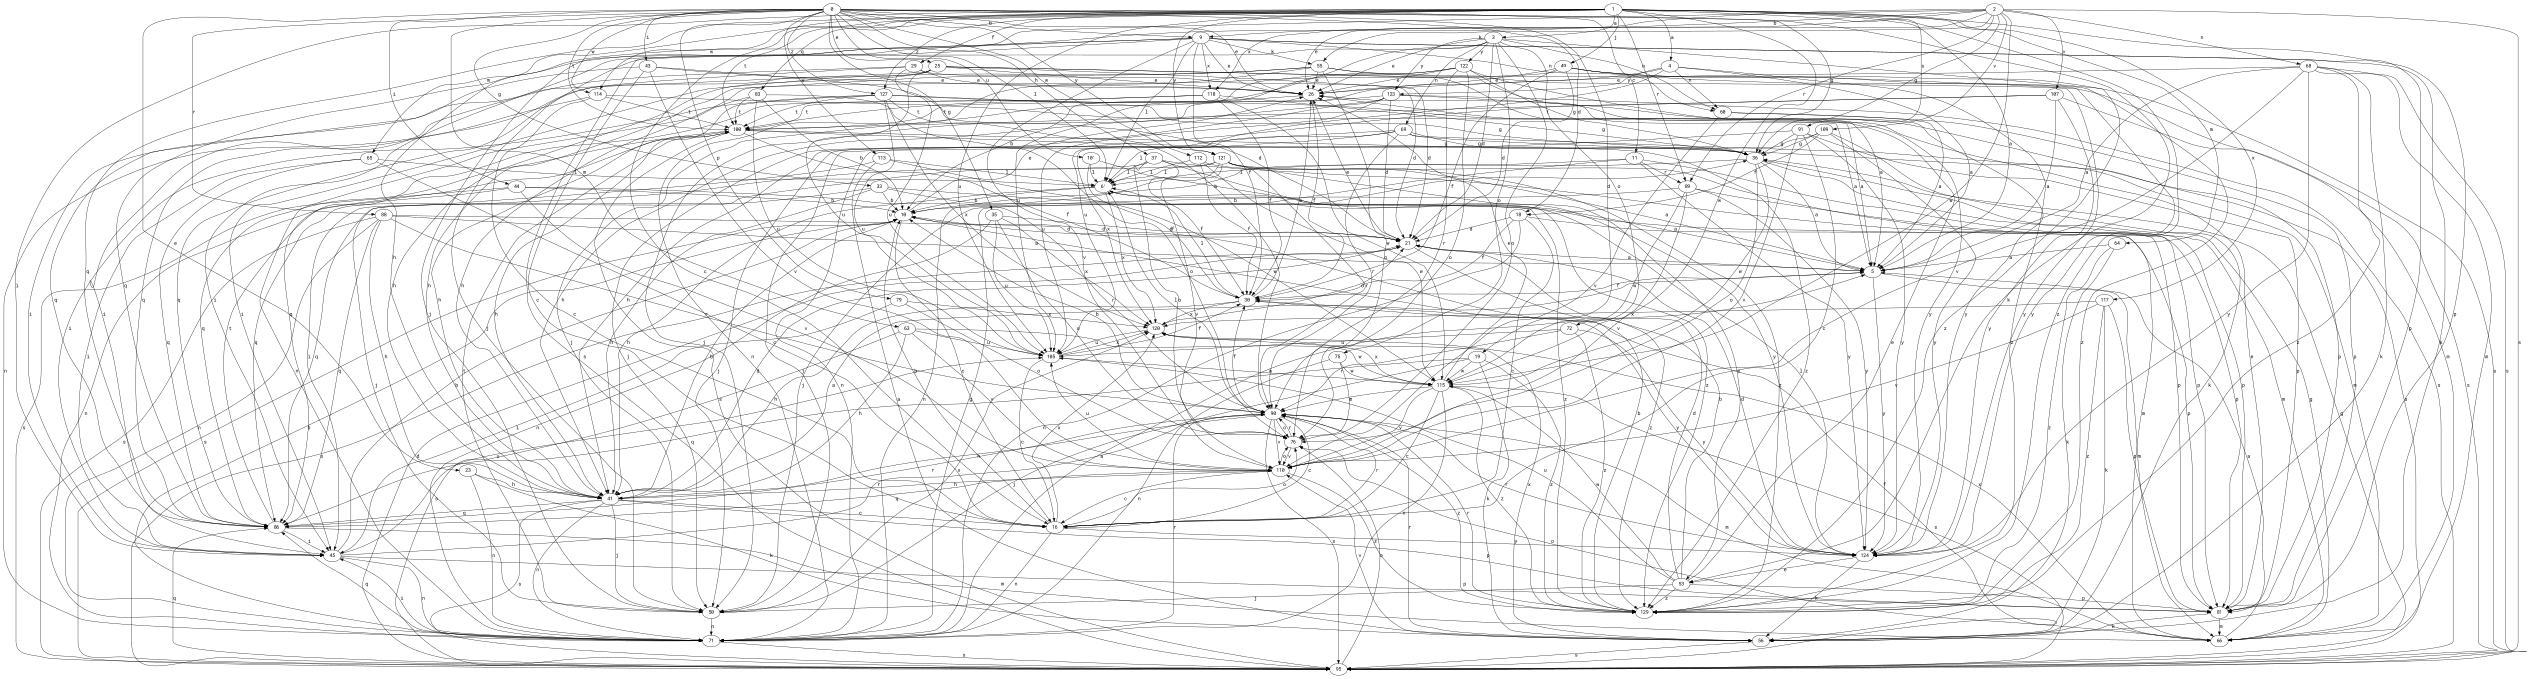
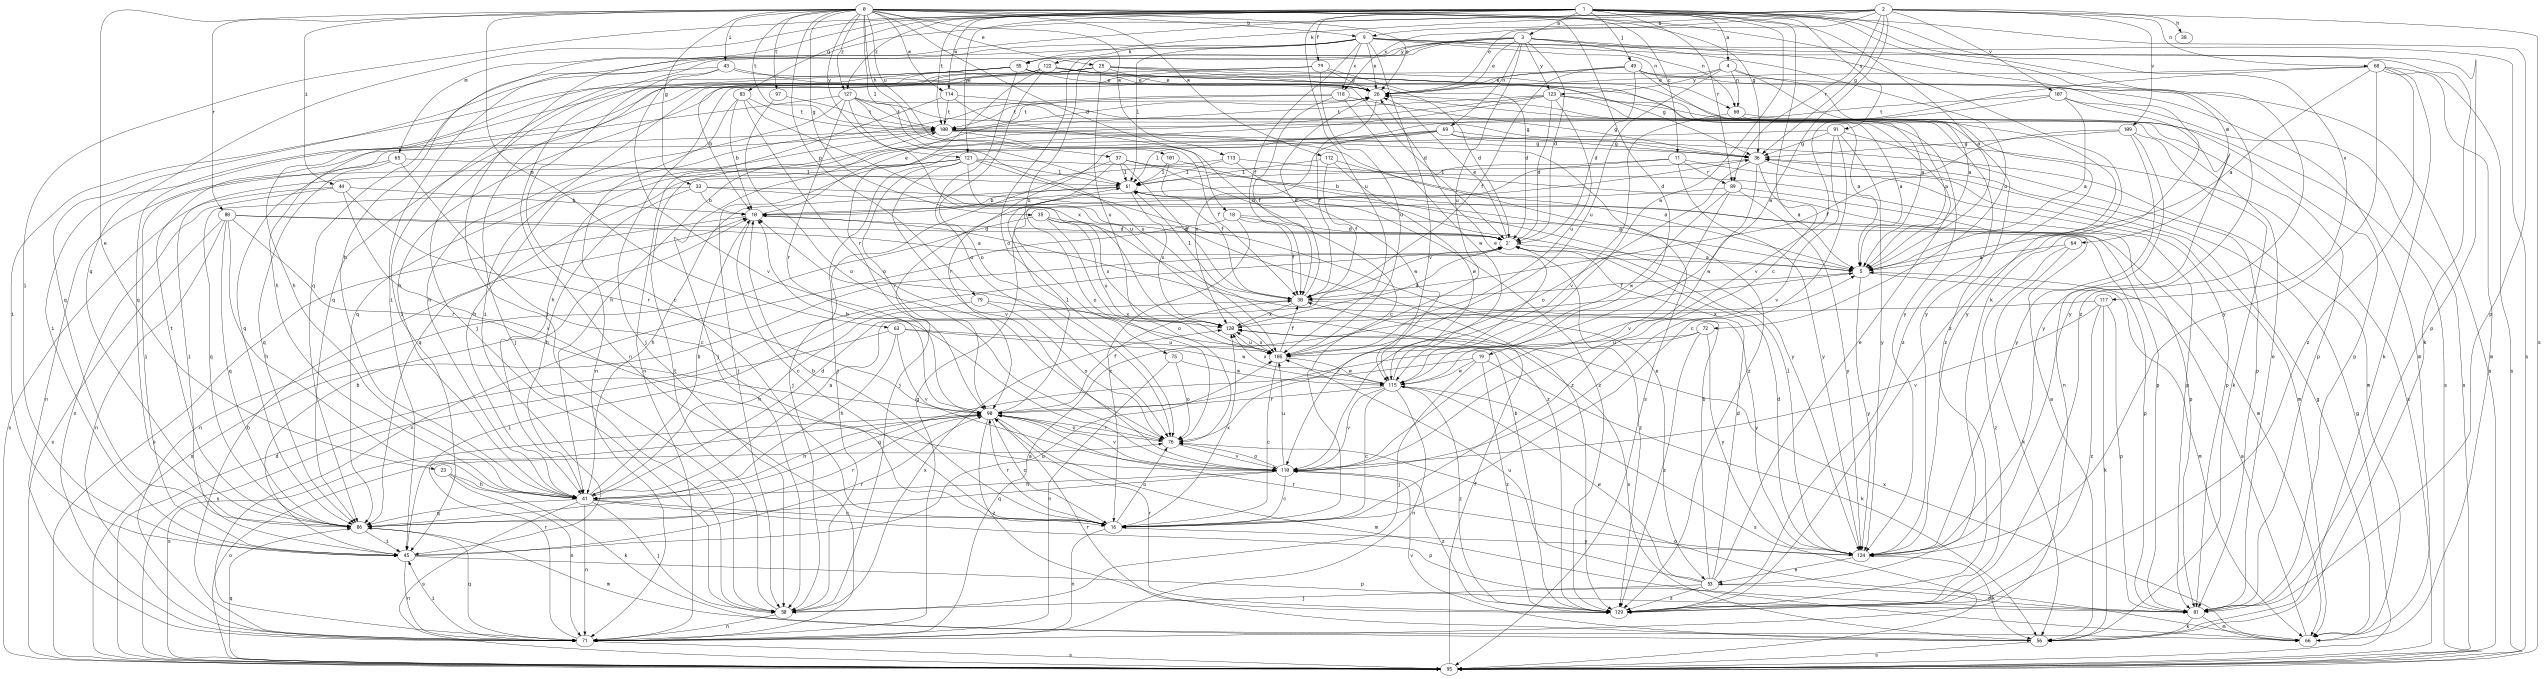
node "38": added
node "97": added
edge "109" -> "18": now "109" -> "30"
